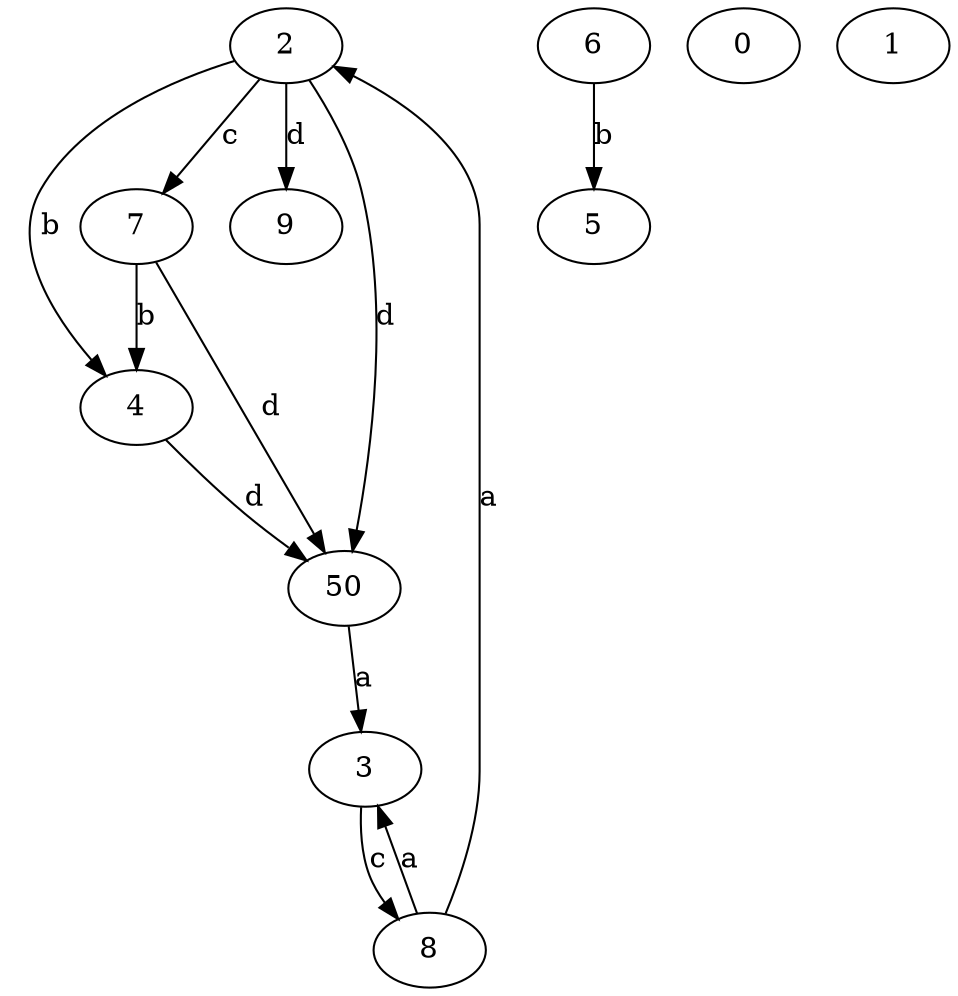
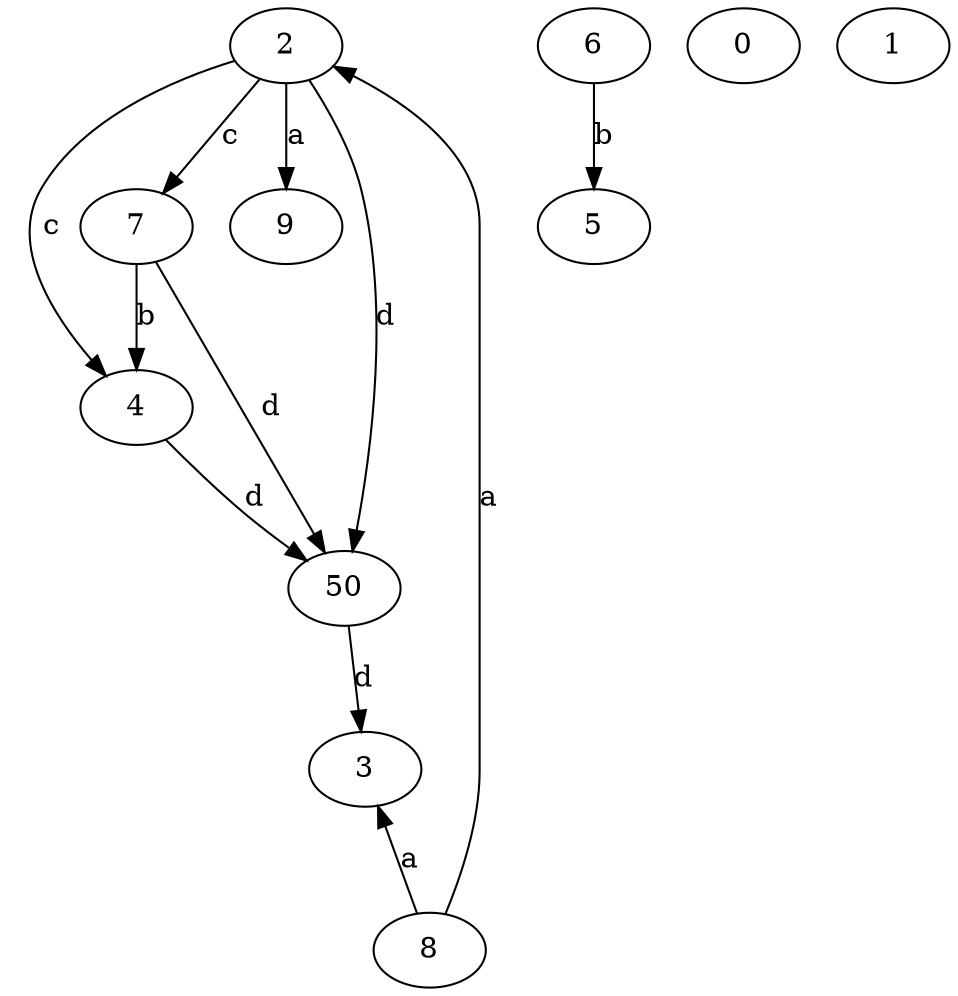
edge "2" -> "9": label "d" -> "a"
edge "2" -> "4": label "b" -> "c"
edge "50" -> "3": label "a" -> "d"
edge "3" -> "8": removed, label "c"
